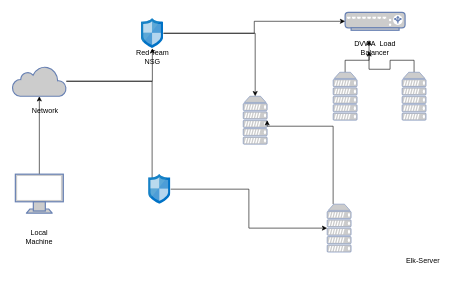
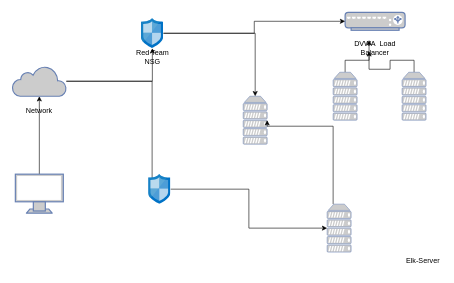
node "Network": moved (45, 111) -> (39, 111)
node "Local Machine": removed
